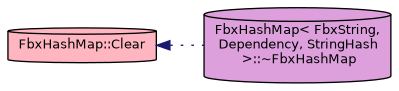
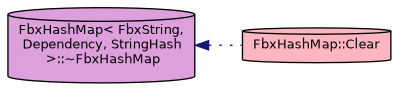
edge "FbxHashMap< FbxString, Dependency, StringHash >::~FbxHashMap" -> "FbxHashMap::Clear": reversed
